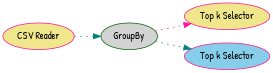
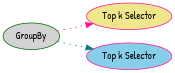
node "CSV Reader": removed
